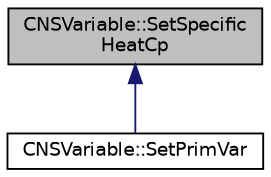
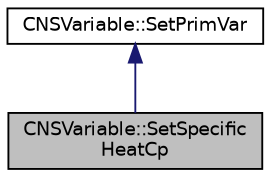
edge "CNSVariable::SetPrimVar" -> "CNSVariable::SetSpecific HeatCp": reversed
